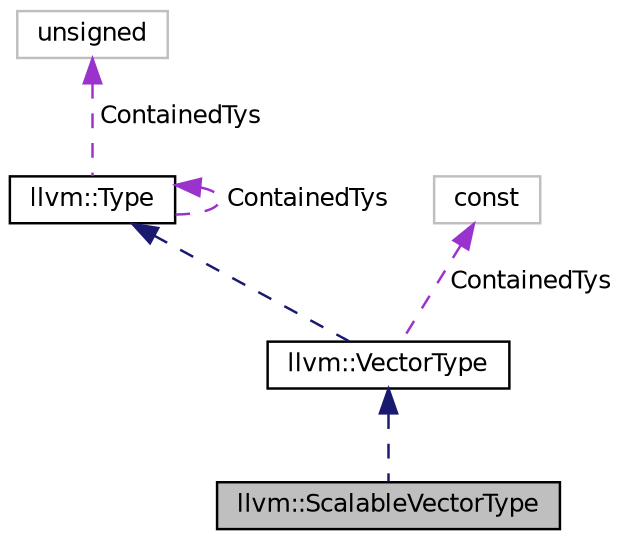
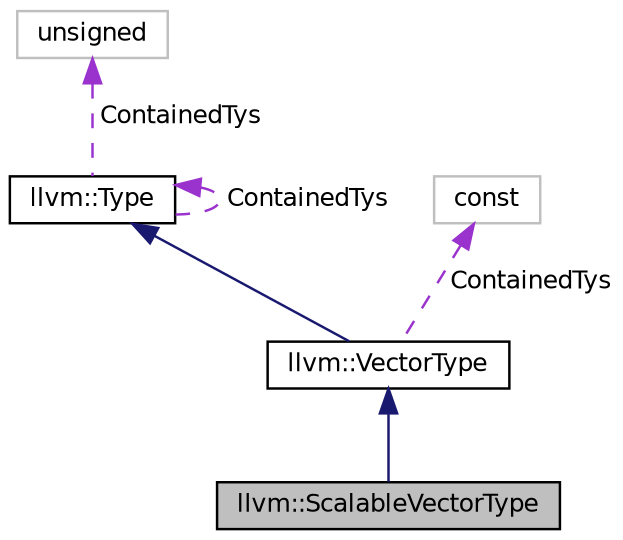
edge "llvm::VectorType" -> "llvm::Type": style dashed -> solid
edge "llvm::ScalableVectorType" -> "llvm::VectorType": style dashed -> solid
